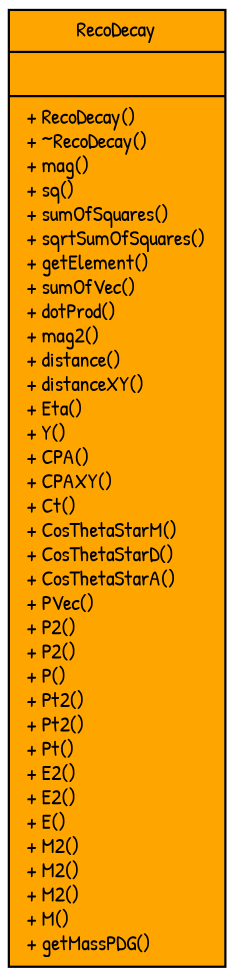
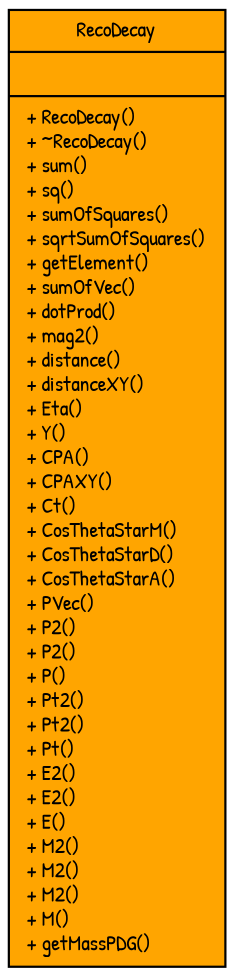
node "RecoDecay": text "+ mag()" -> "+ sum()"
